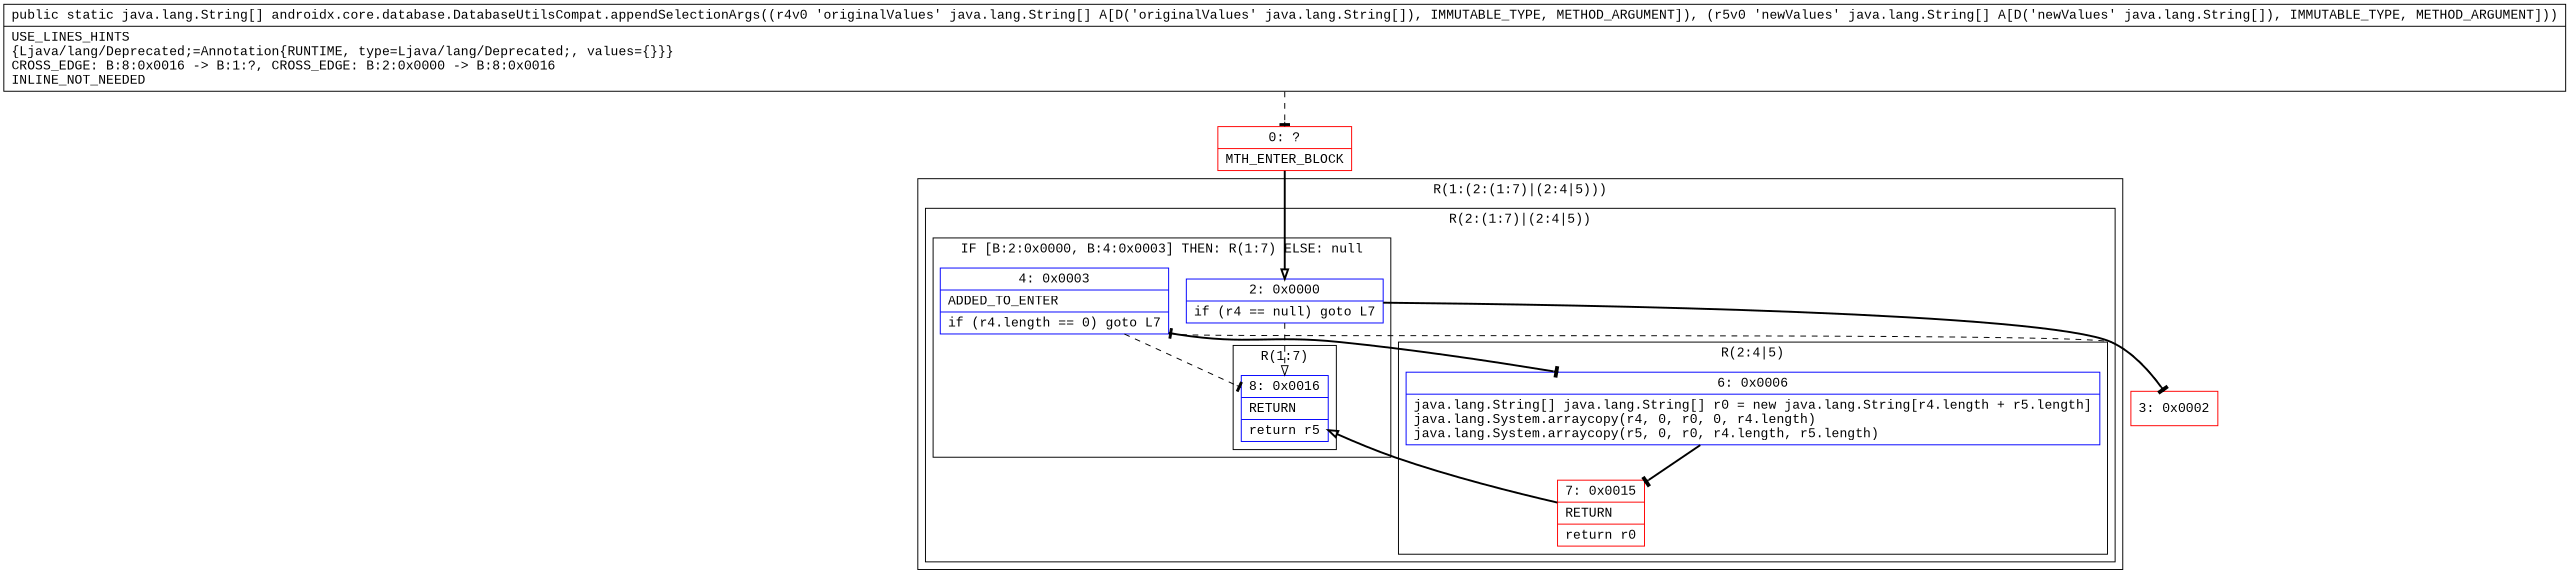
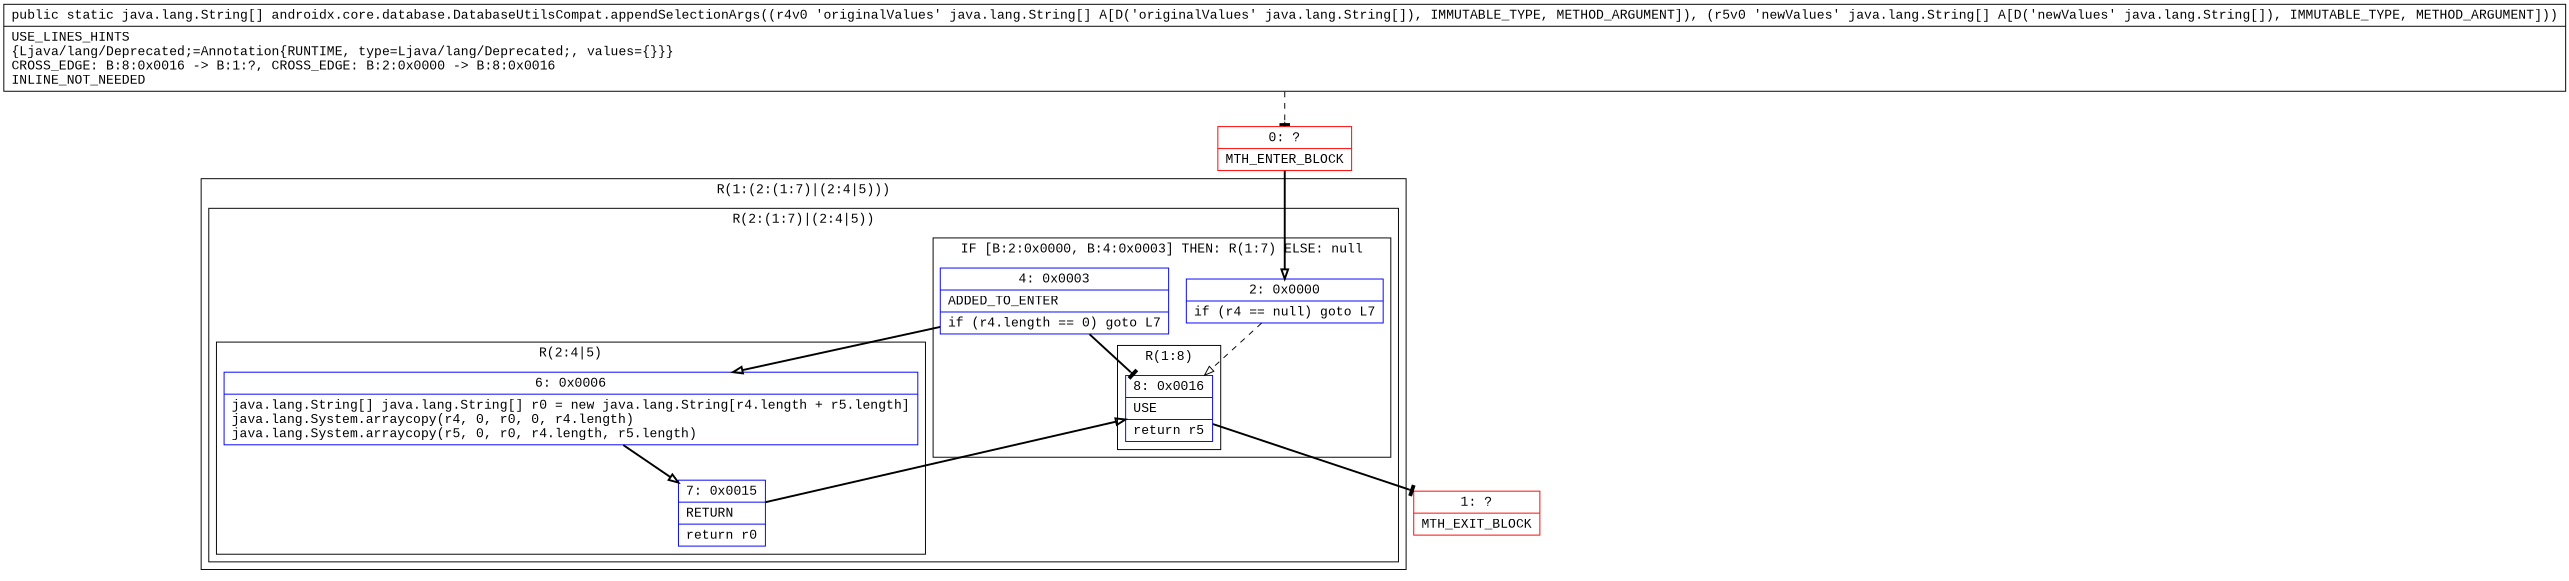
edge "4: 0x0003" -> "6: 0x0006": arrowhead tee -> onormal
cluster "R(1:7)": label "R(1:7)" -> "R(1:8)"
edge "4: 0x0003" -> "8: 0x0016": style dashed -> bold
node "8: 0x0016": text "RETURN" -> "USE"
node "3: 0x0002": removed
edge "6: 0x0006" -> "7: 0x0015": arrowhead tee -> onormal
node "1: ?": added
node "7: 0x0015": color red -> blue
